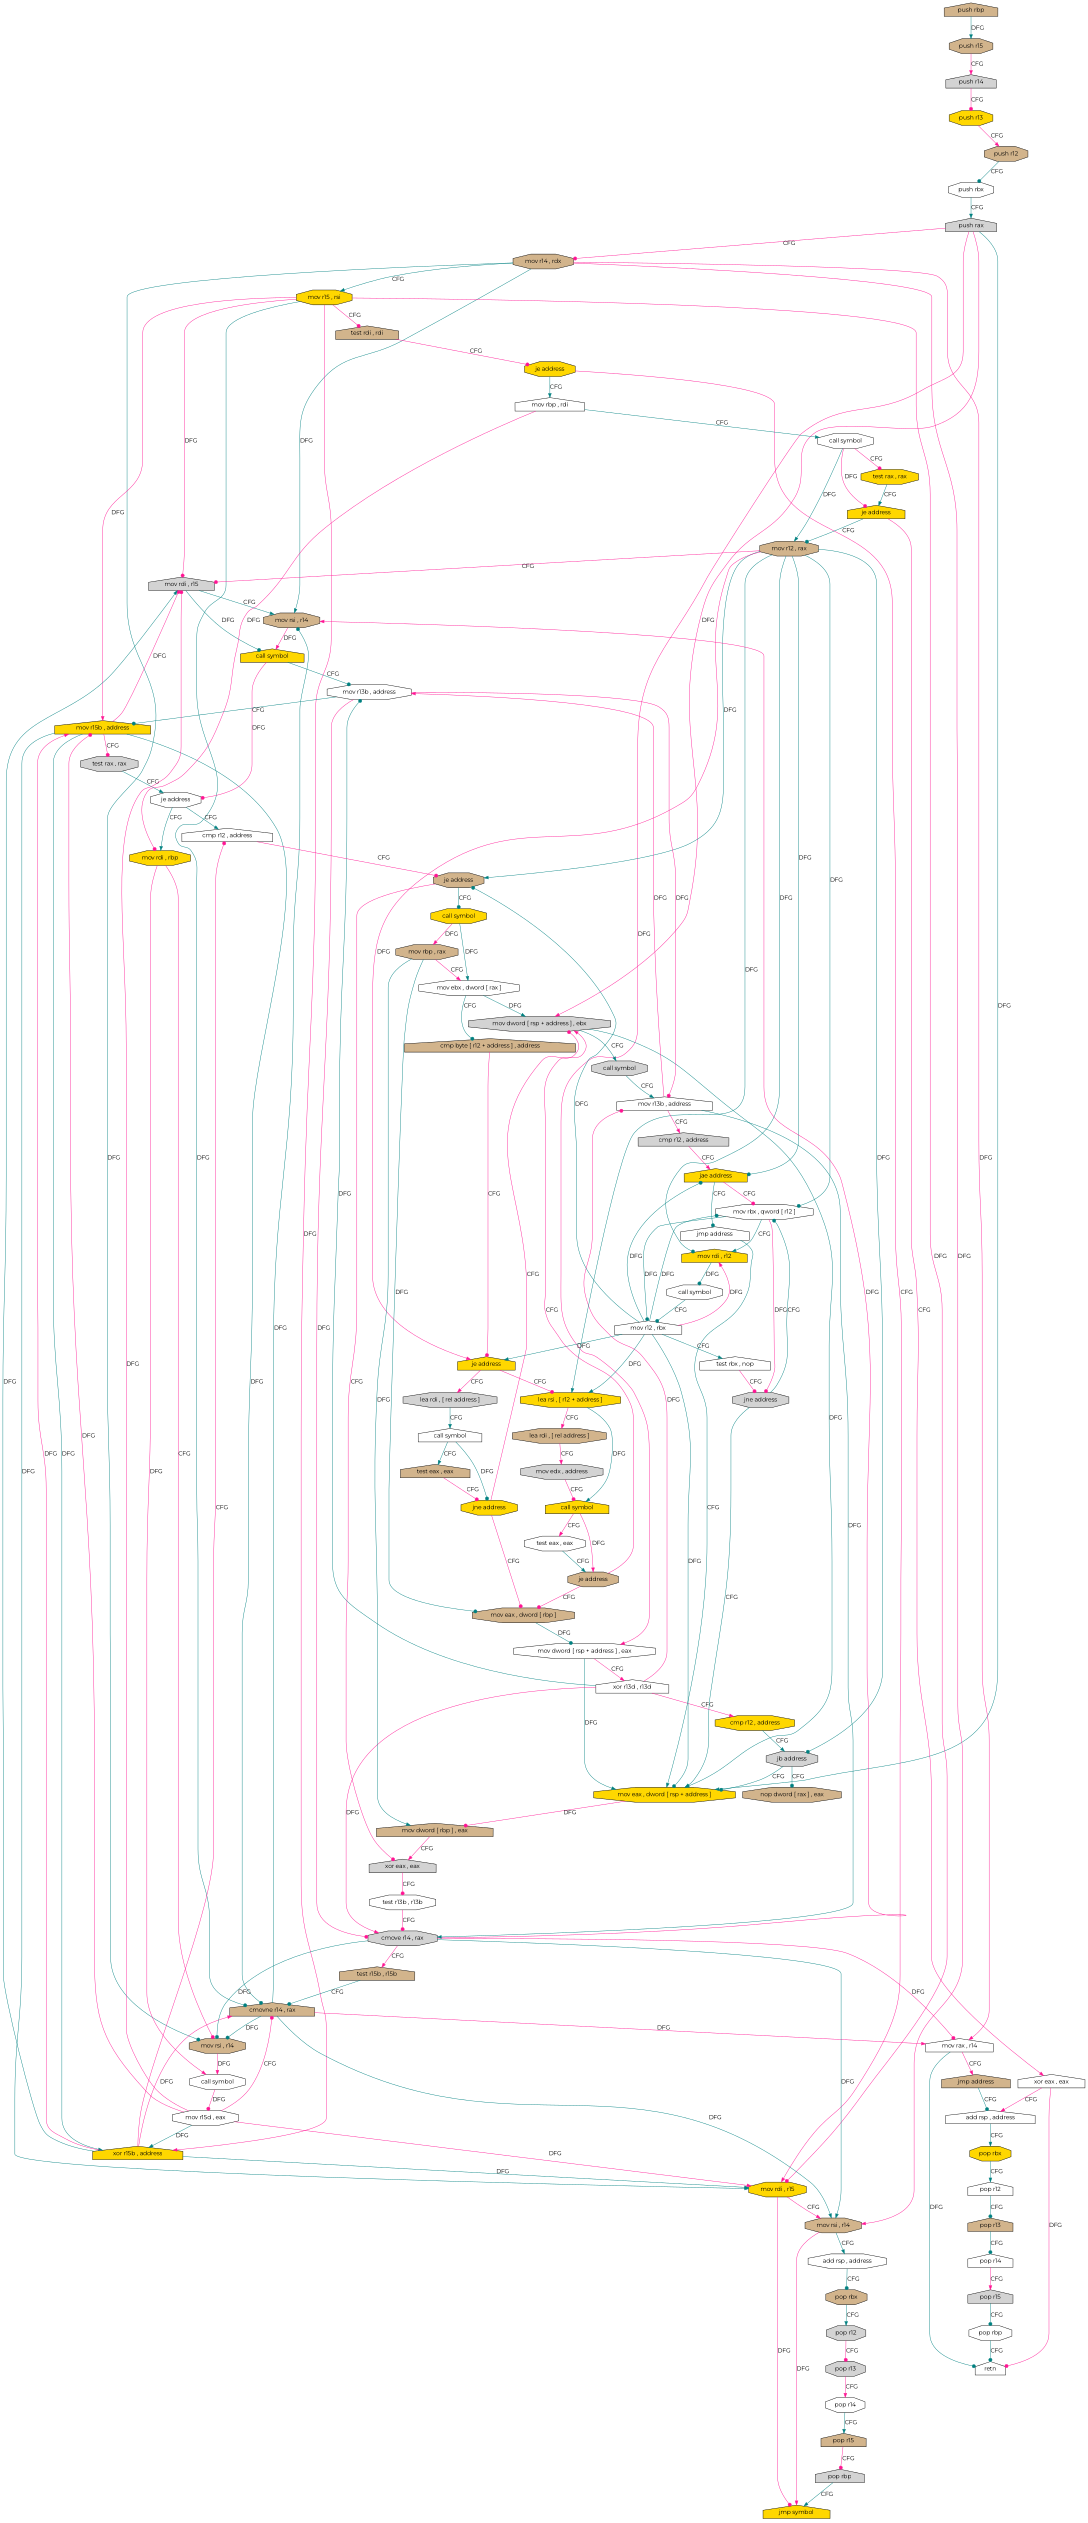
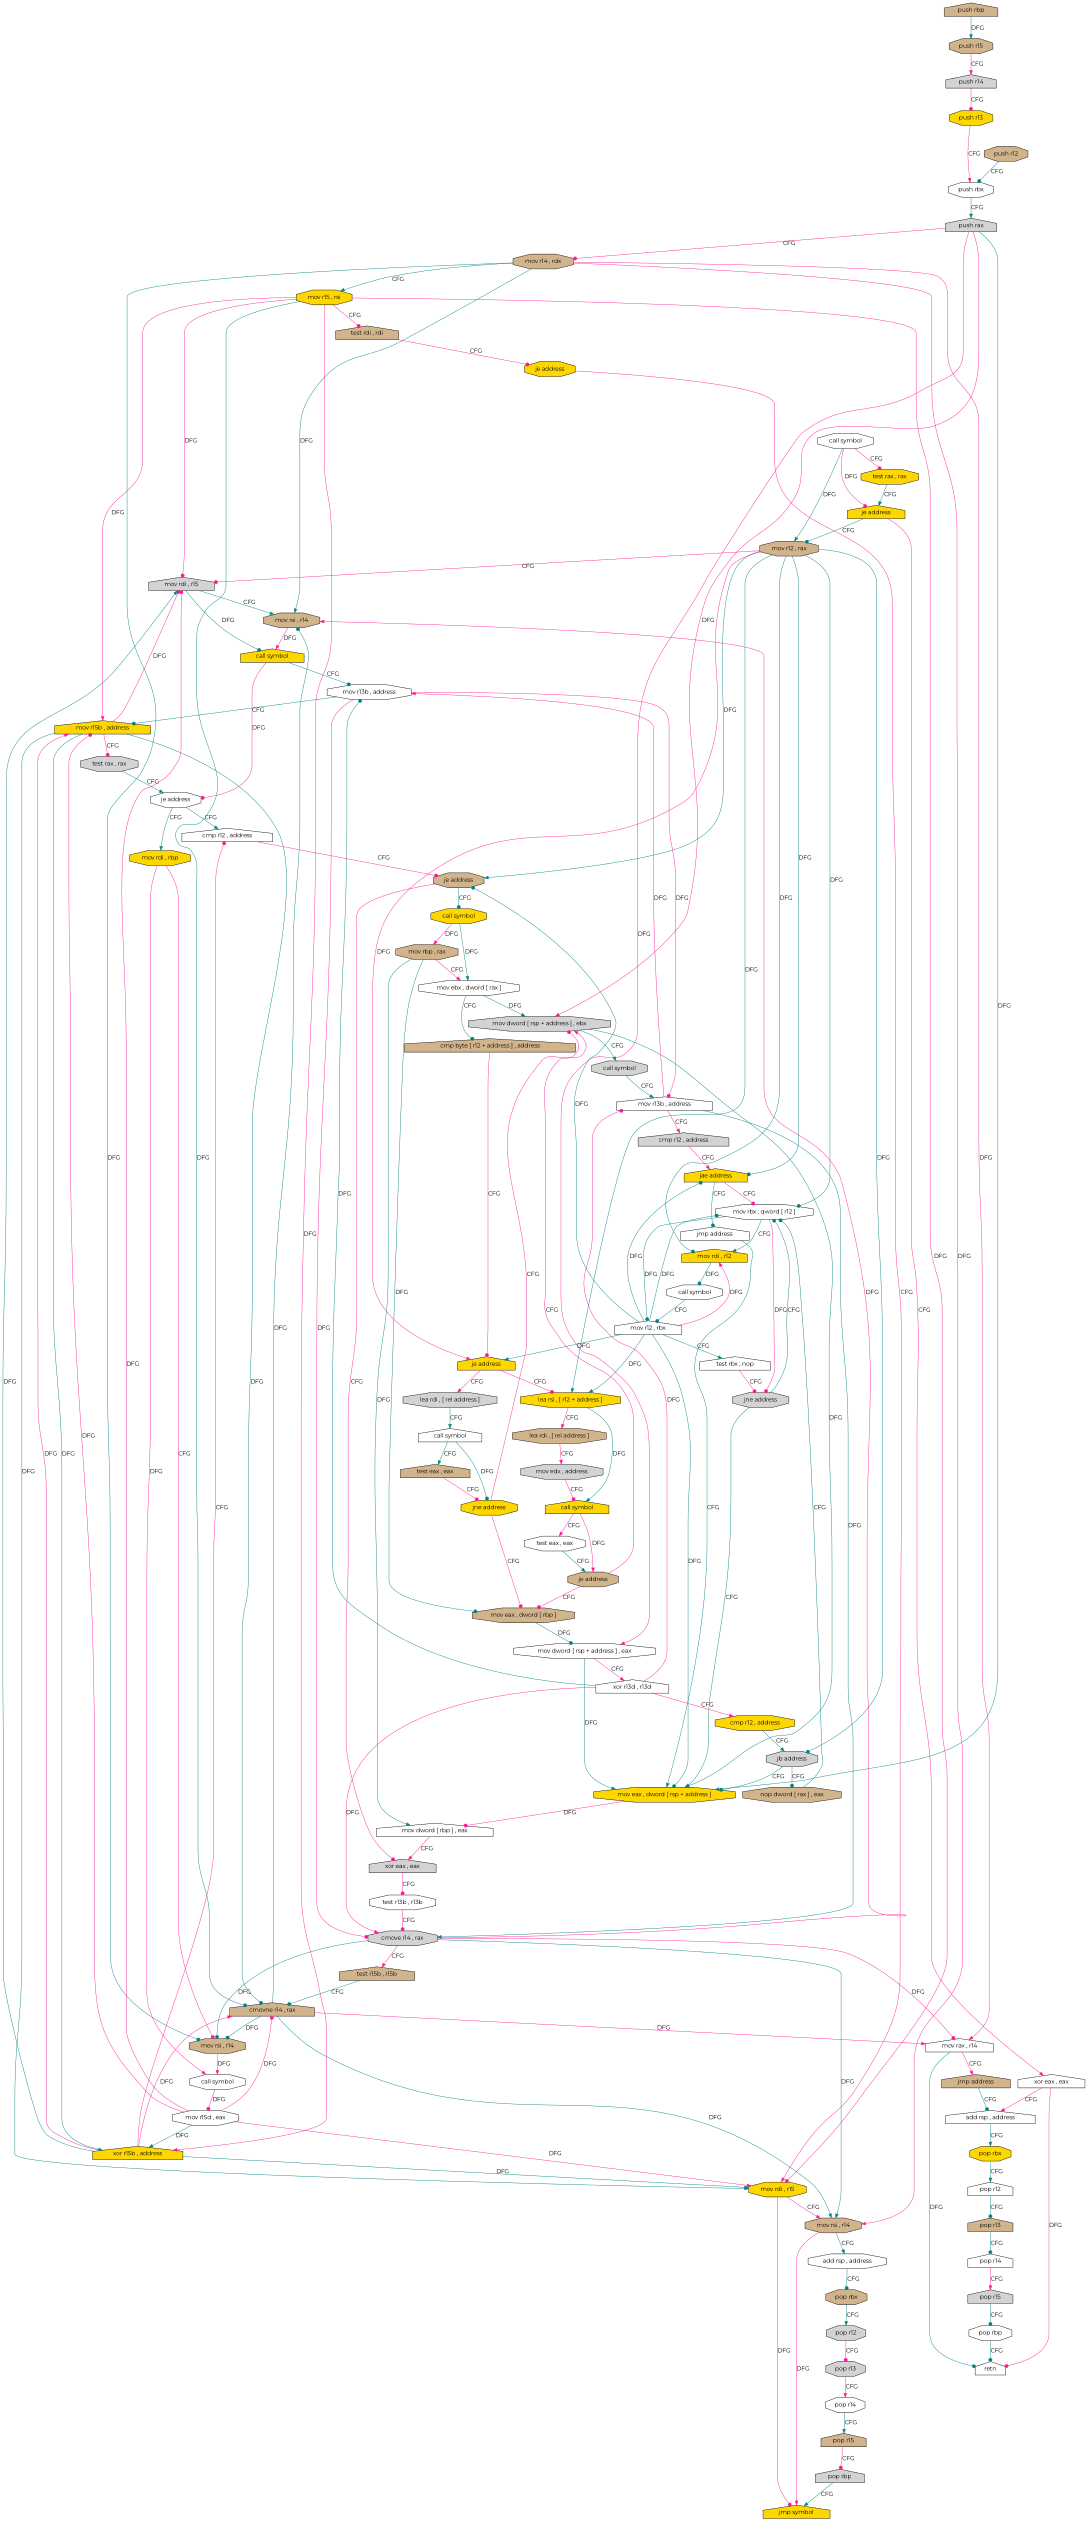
edge "push r13" -> "push r12": now "push r13" -> "push rbx"
node "mov rbp , rdi": removed
edge "nop dword [ rax ] , eax" -> "mov rbx , qword [ r12 ]": added, label "CFG"
node "mov dword [ rbp ] , eax": fillcolor tan -> white
edge "mov r15d , eax" -> "cmovne r14 , rax": label "CFG" -> "DFG"
